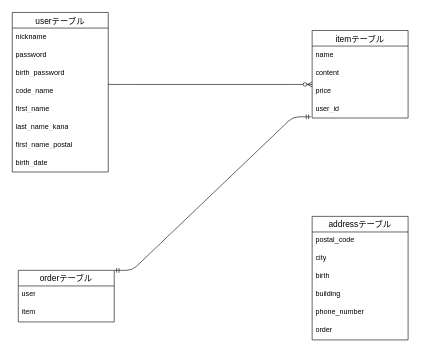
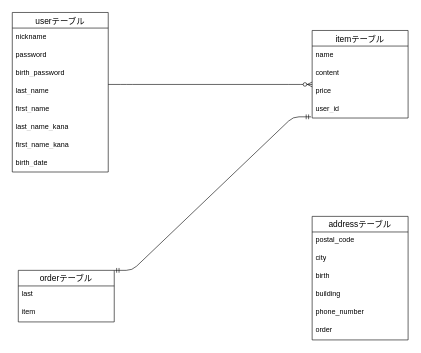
node "code_name": label "code_name" -> "last_name"
node "first_name_postal": label "first_name_postal" -> "first_name_kana"
node "user": label "user" -> "last"
